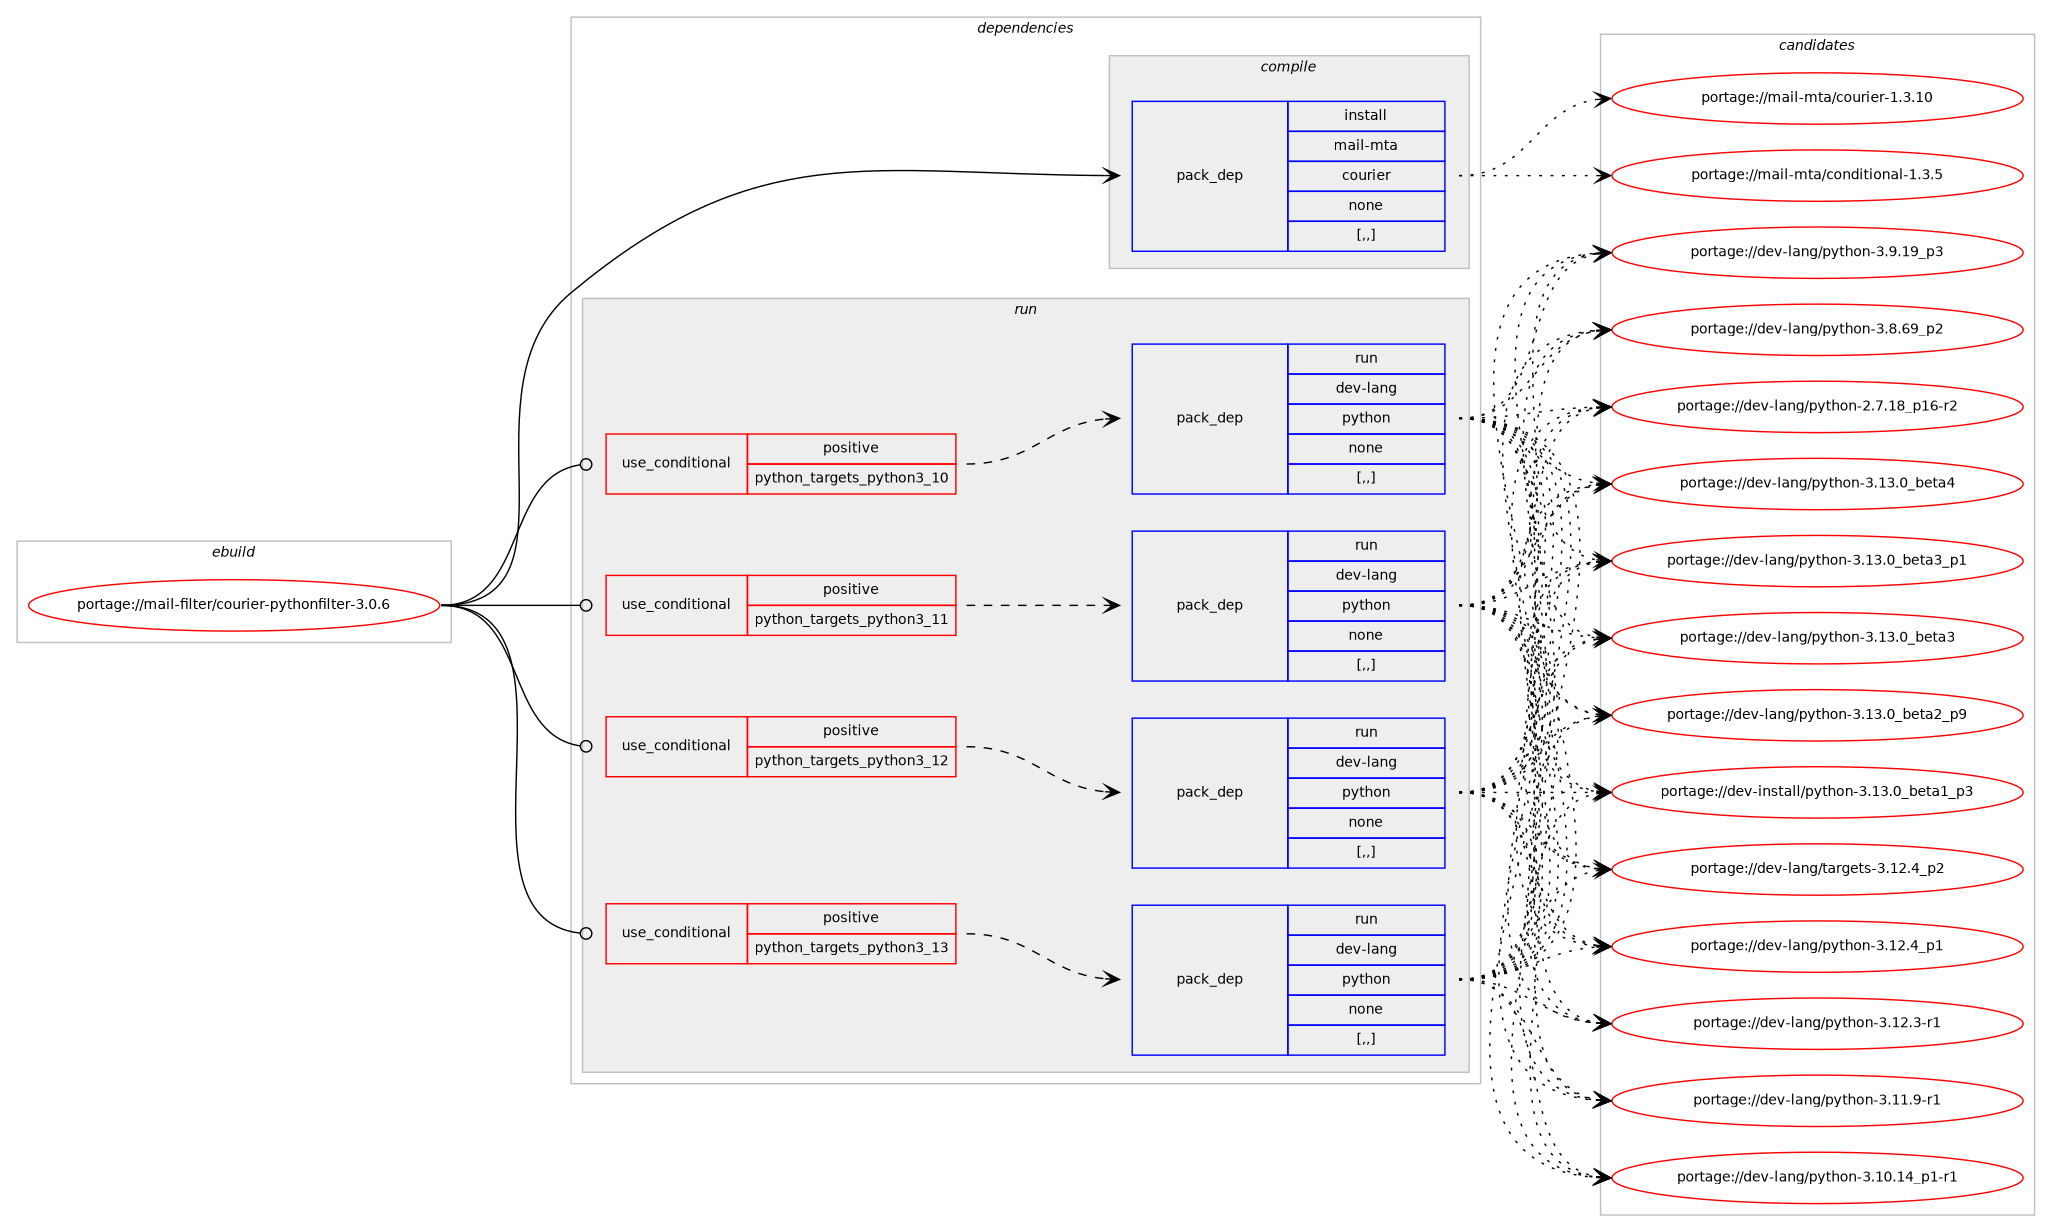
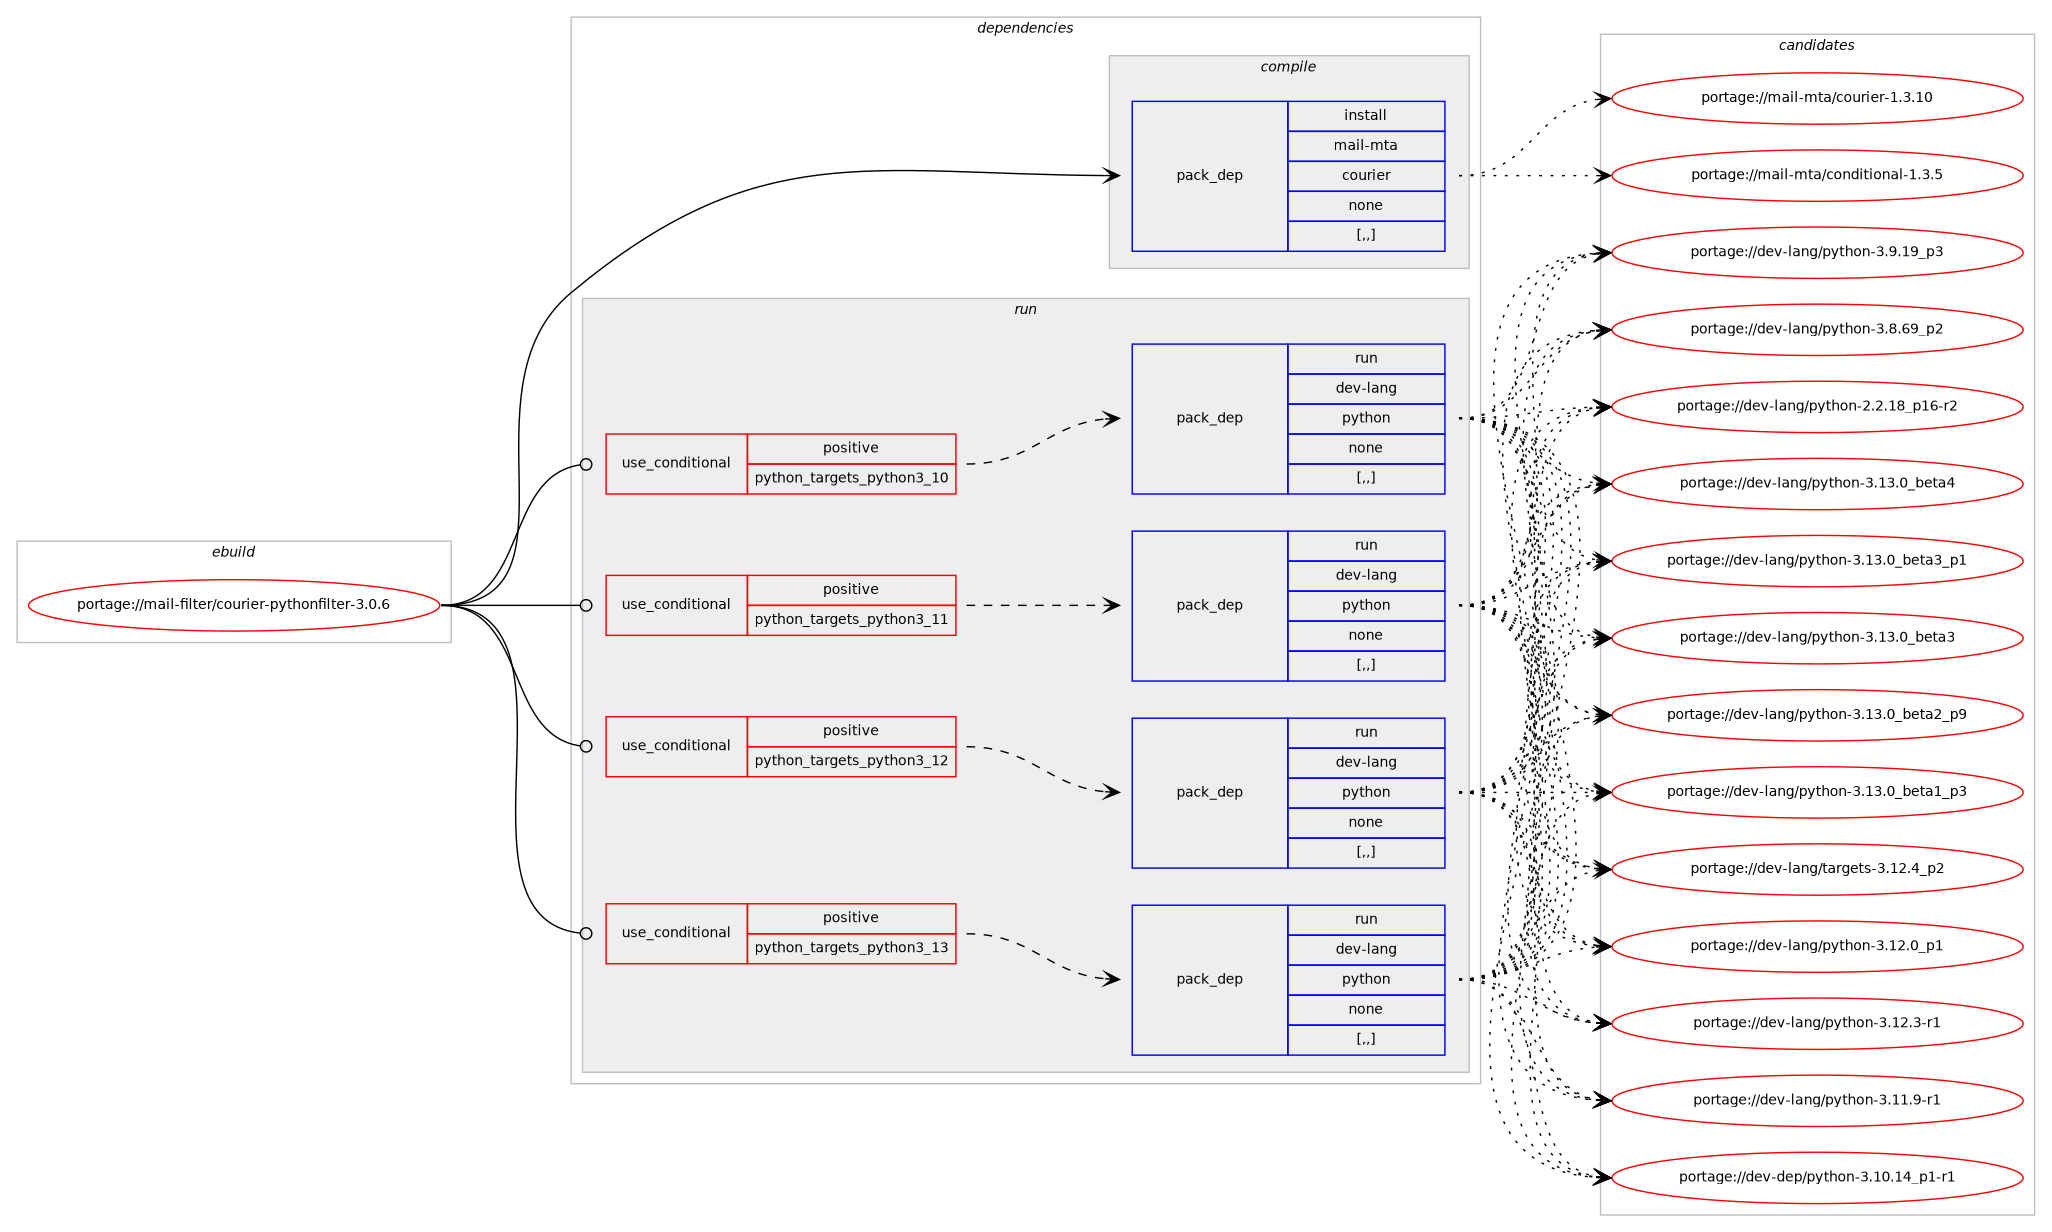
node "portage://dev-lang/python-2.7.18_p16-r2": label "portage://dev-lang/python-2.7.18_p16-r2" -> "portage://dev-lang/python-2.2.18_p16-r2"
node "portage://dev-install/python-3.13.0_beta1_p3": label "portage://dev-install/python-3.13.0_beta1_p3" -> "portage://dev-lang/python-3.13.0_beta1_p3"
node "portage://dev-lang/python-3.12.4_p1": label "portage://dev-lang/python-3.12.4_p1" -> "portage://dev-lang/python-3.12.0_p1"
node "portage://dev-lang/python-3.10.14_p1-r1": label "portage://dev-lang/python-3.10.14_p1-r1" -> "portage://dev-dep/python-3.10.14_p1-r1"
